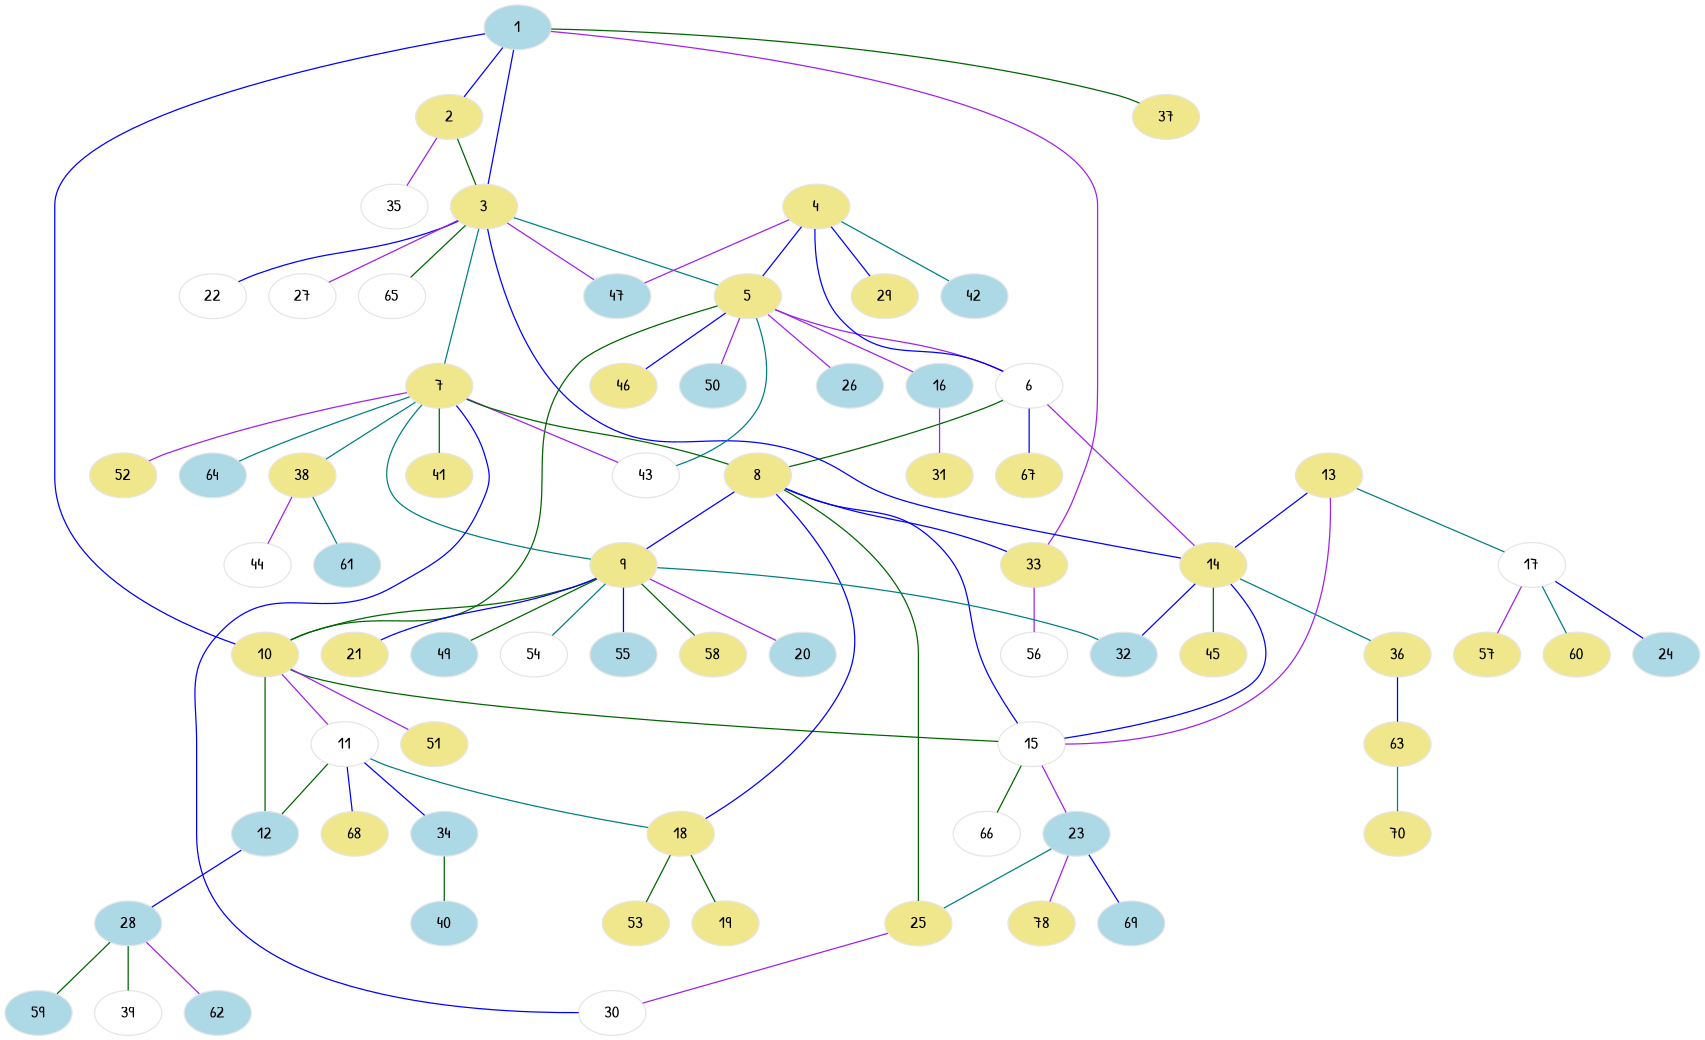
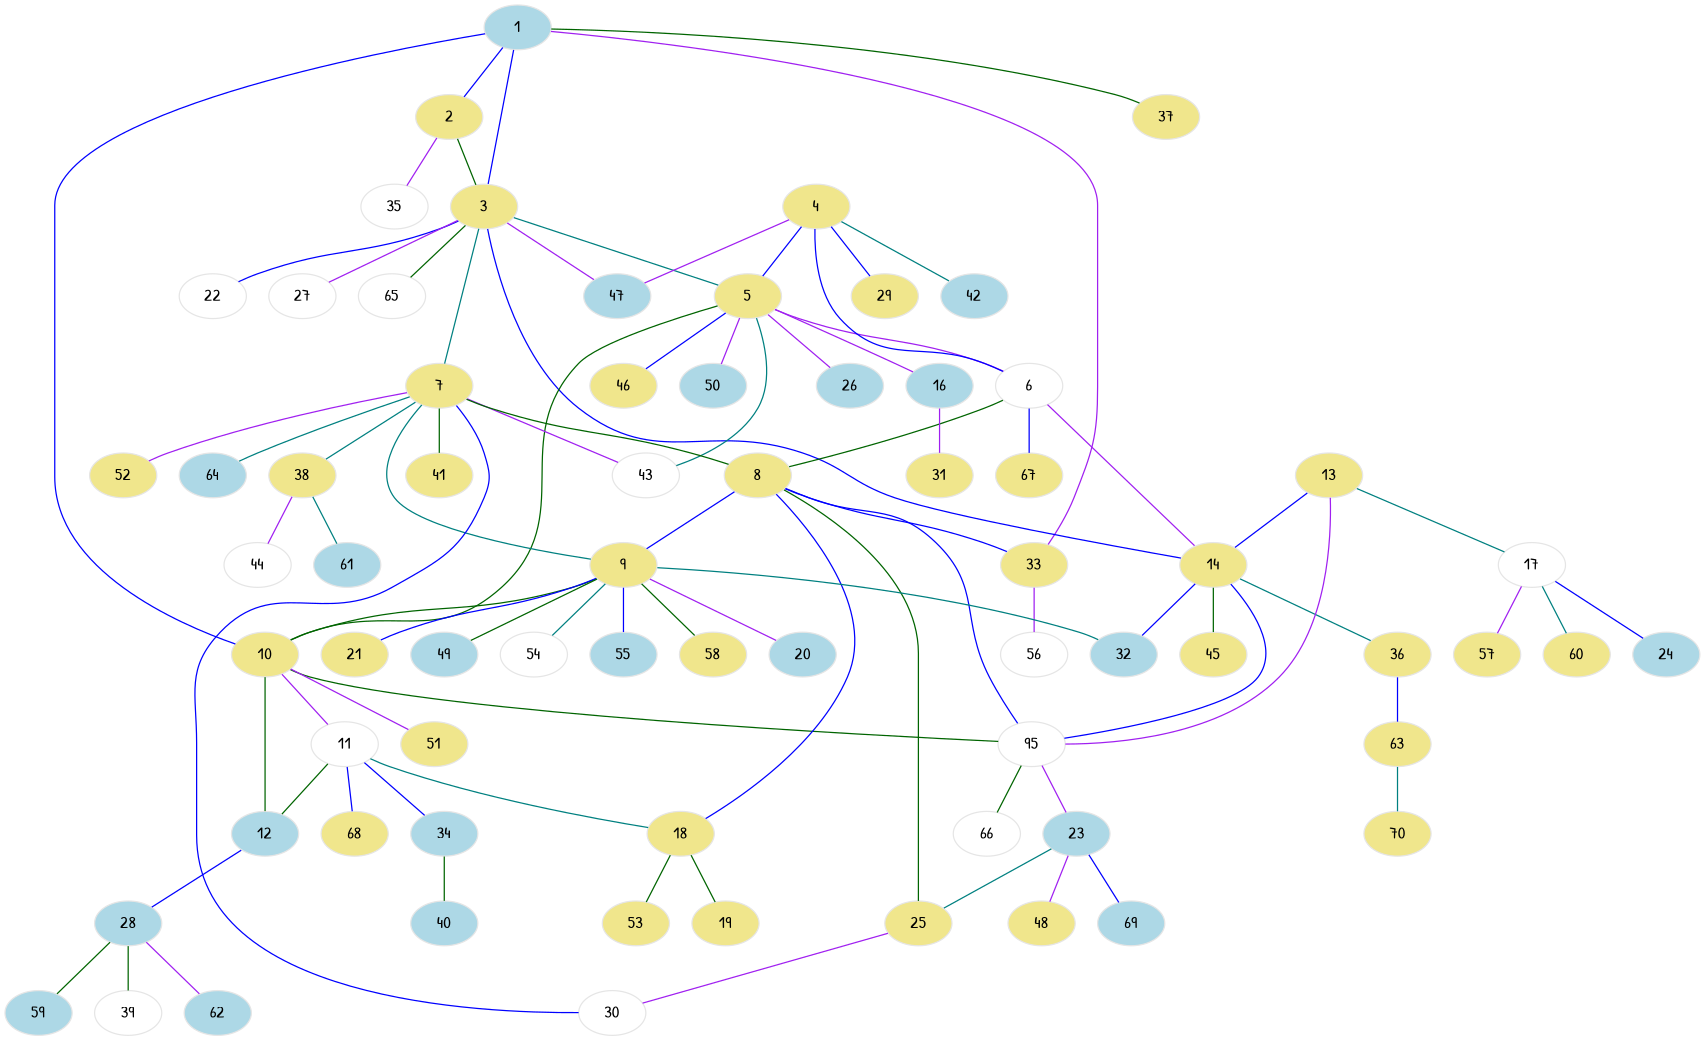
node "15": label "15" -> "95"
node "78": label "78" -> "48"
